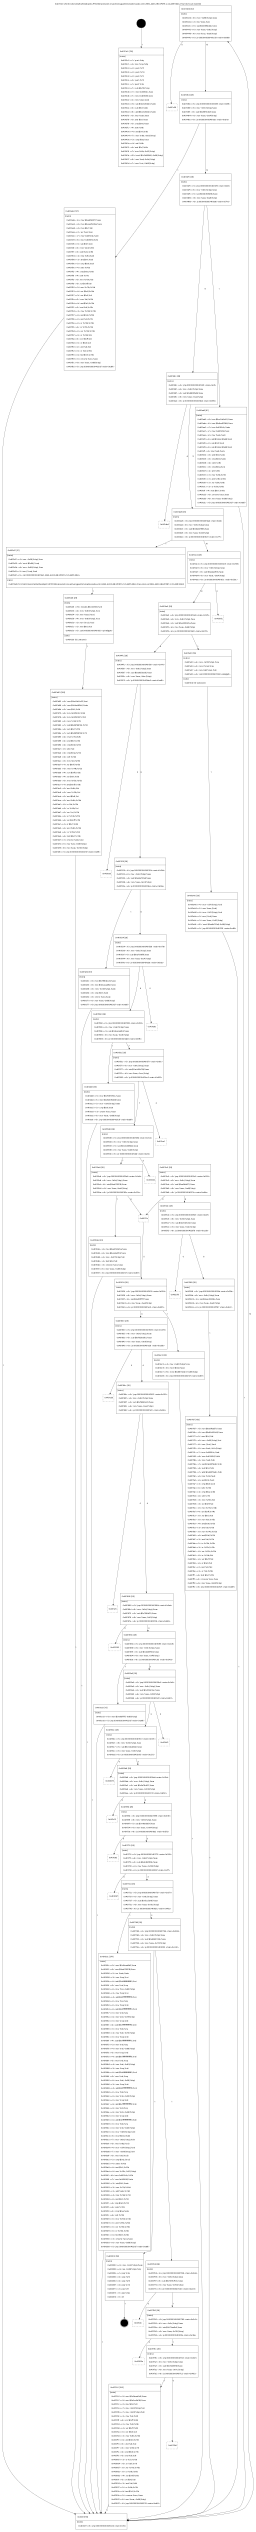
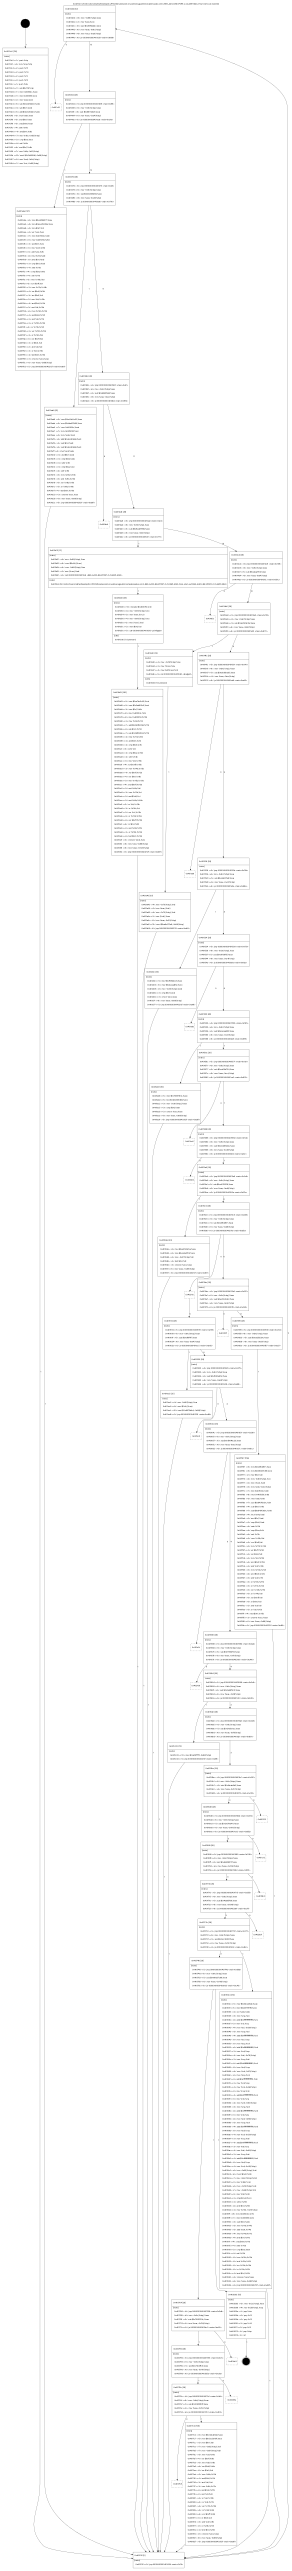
edge "0x4015a4 [28]" -> "0x40211a": now "0x4015a4 [28]" -> "0x4015c0 [28]"
node "0x401a21": removed
